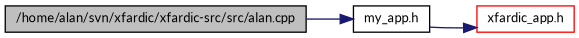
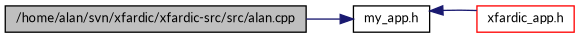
edge "my_app.h" -> "xfardic_app.h": reversed
